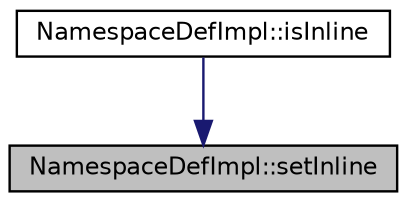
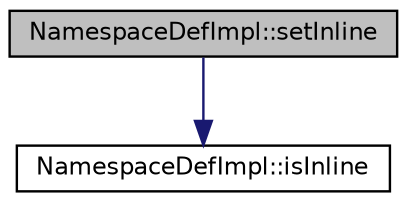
edge "NamespaceDefImpl::isInline" -> "NamespaceDefImpl::setInline": reversed
